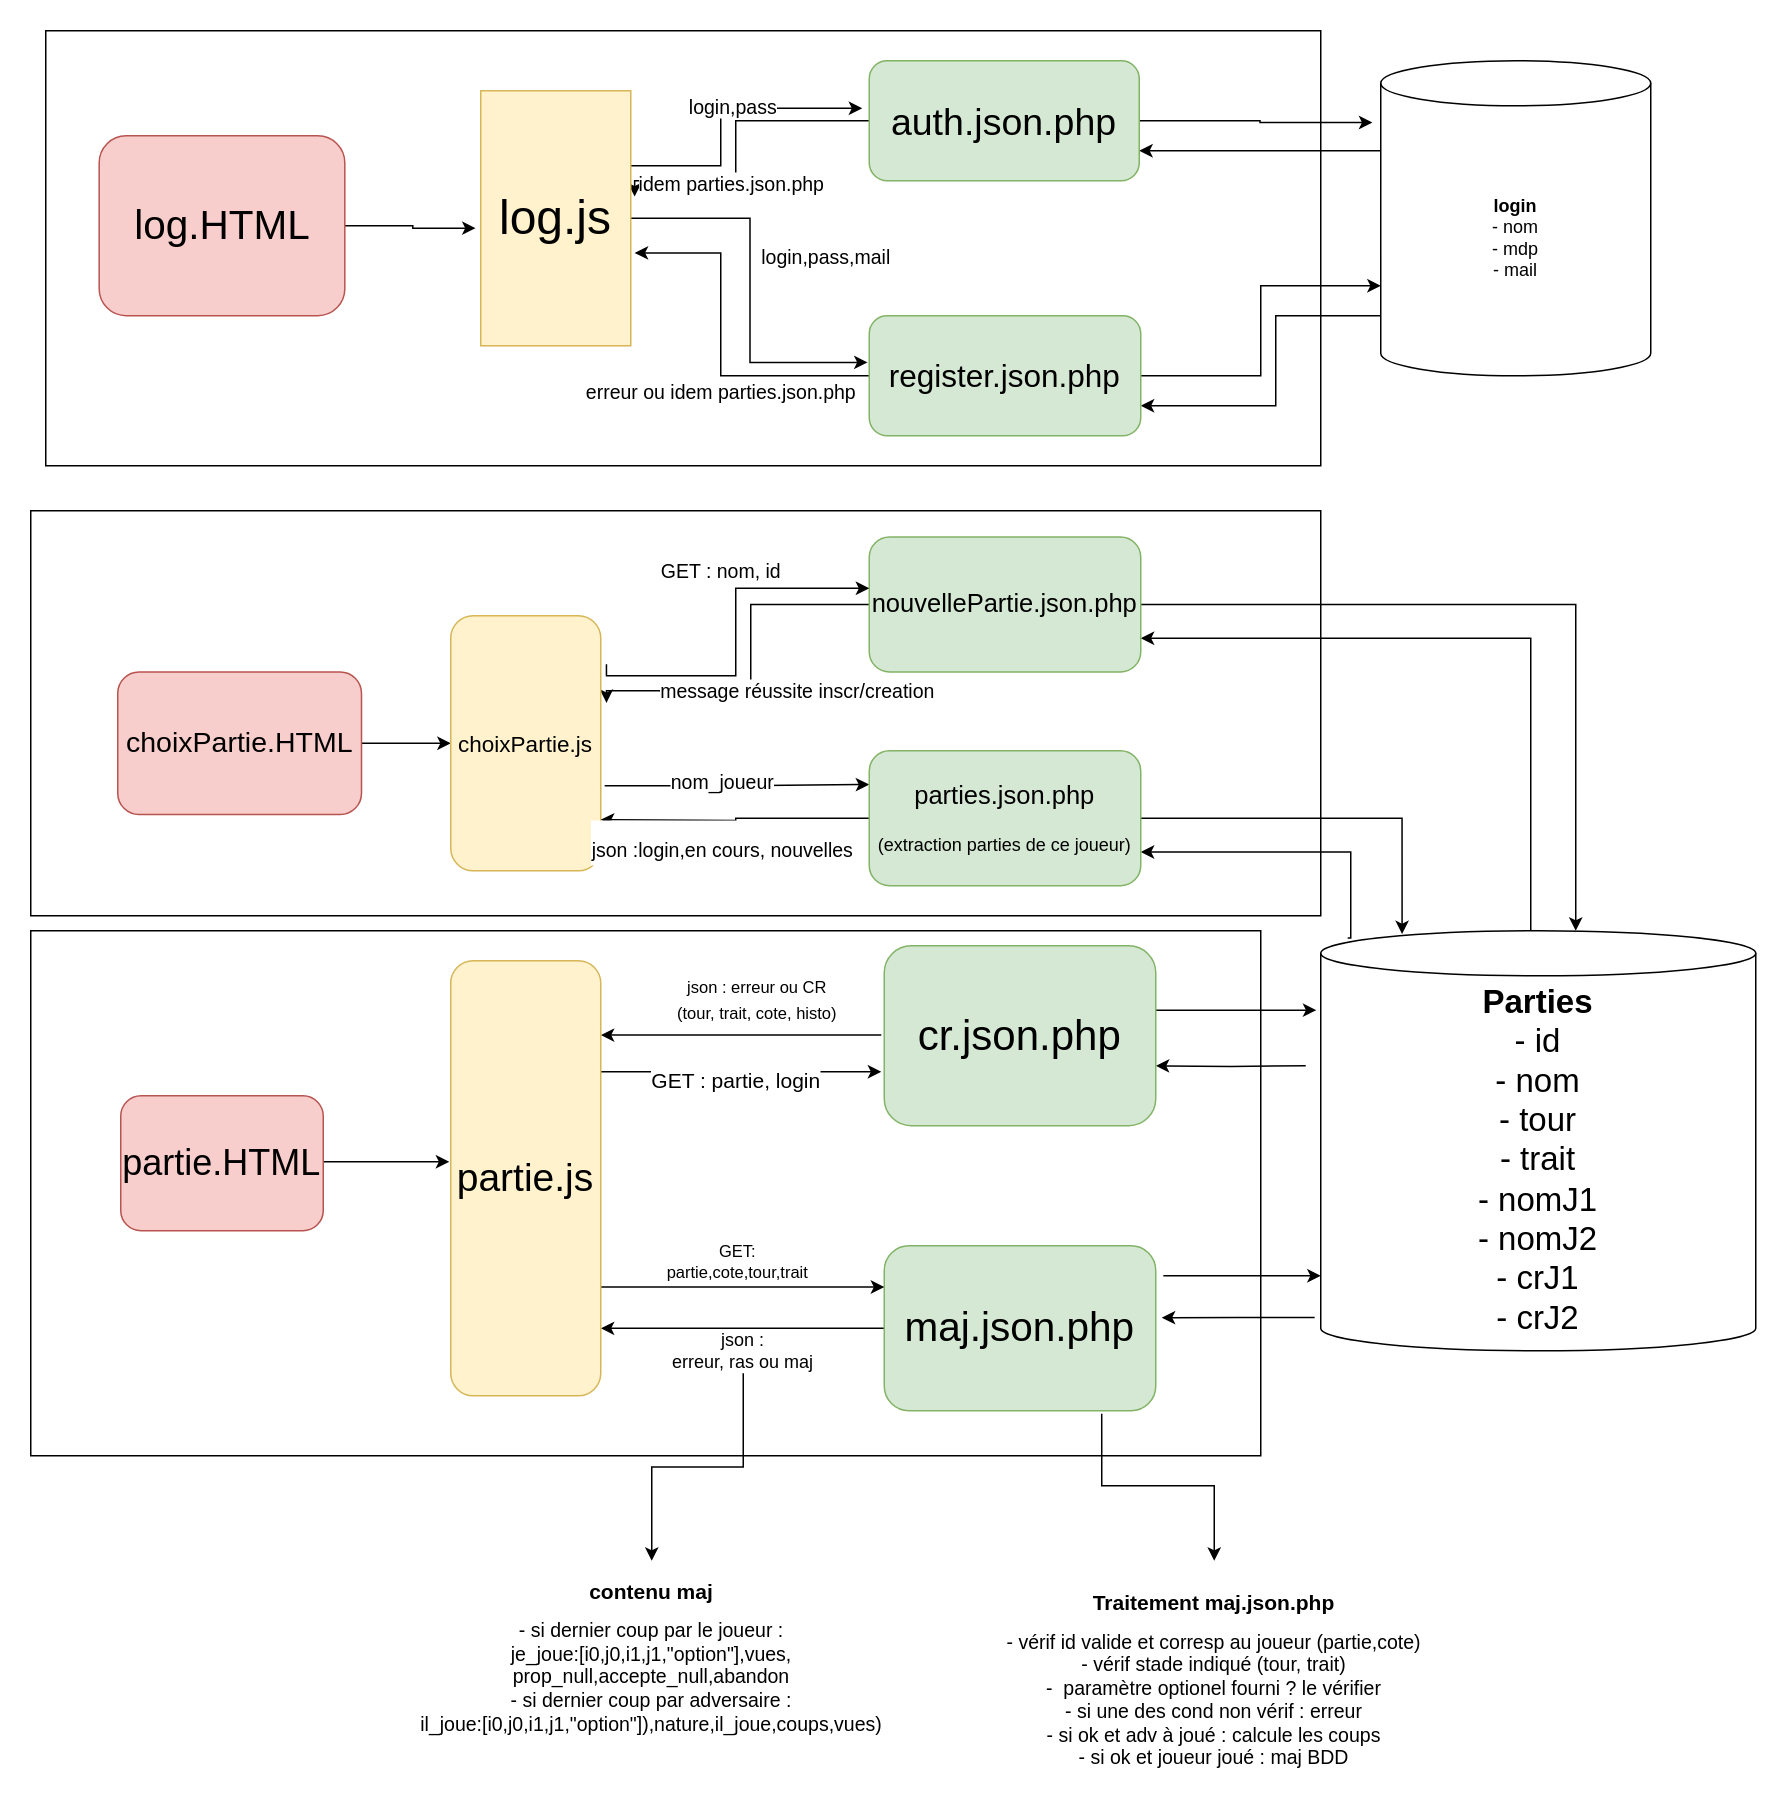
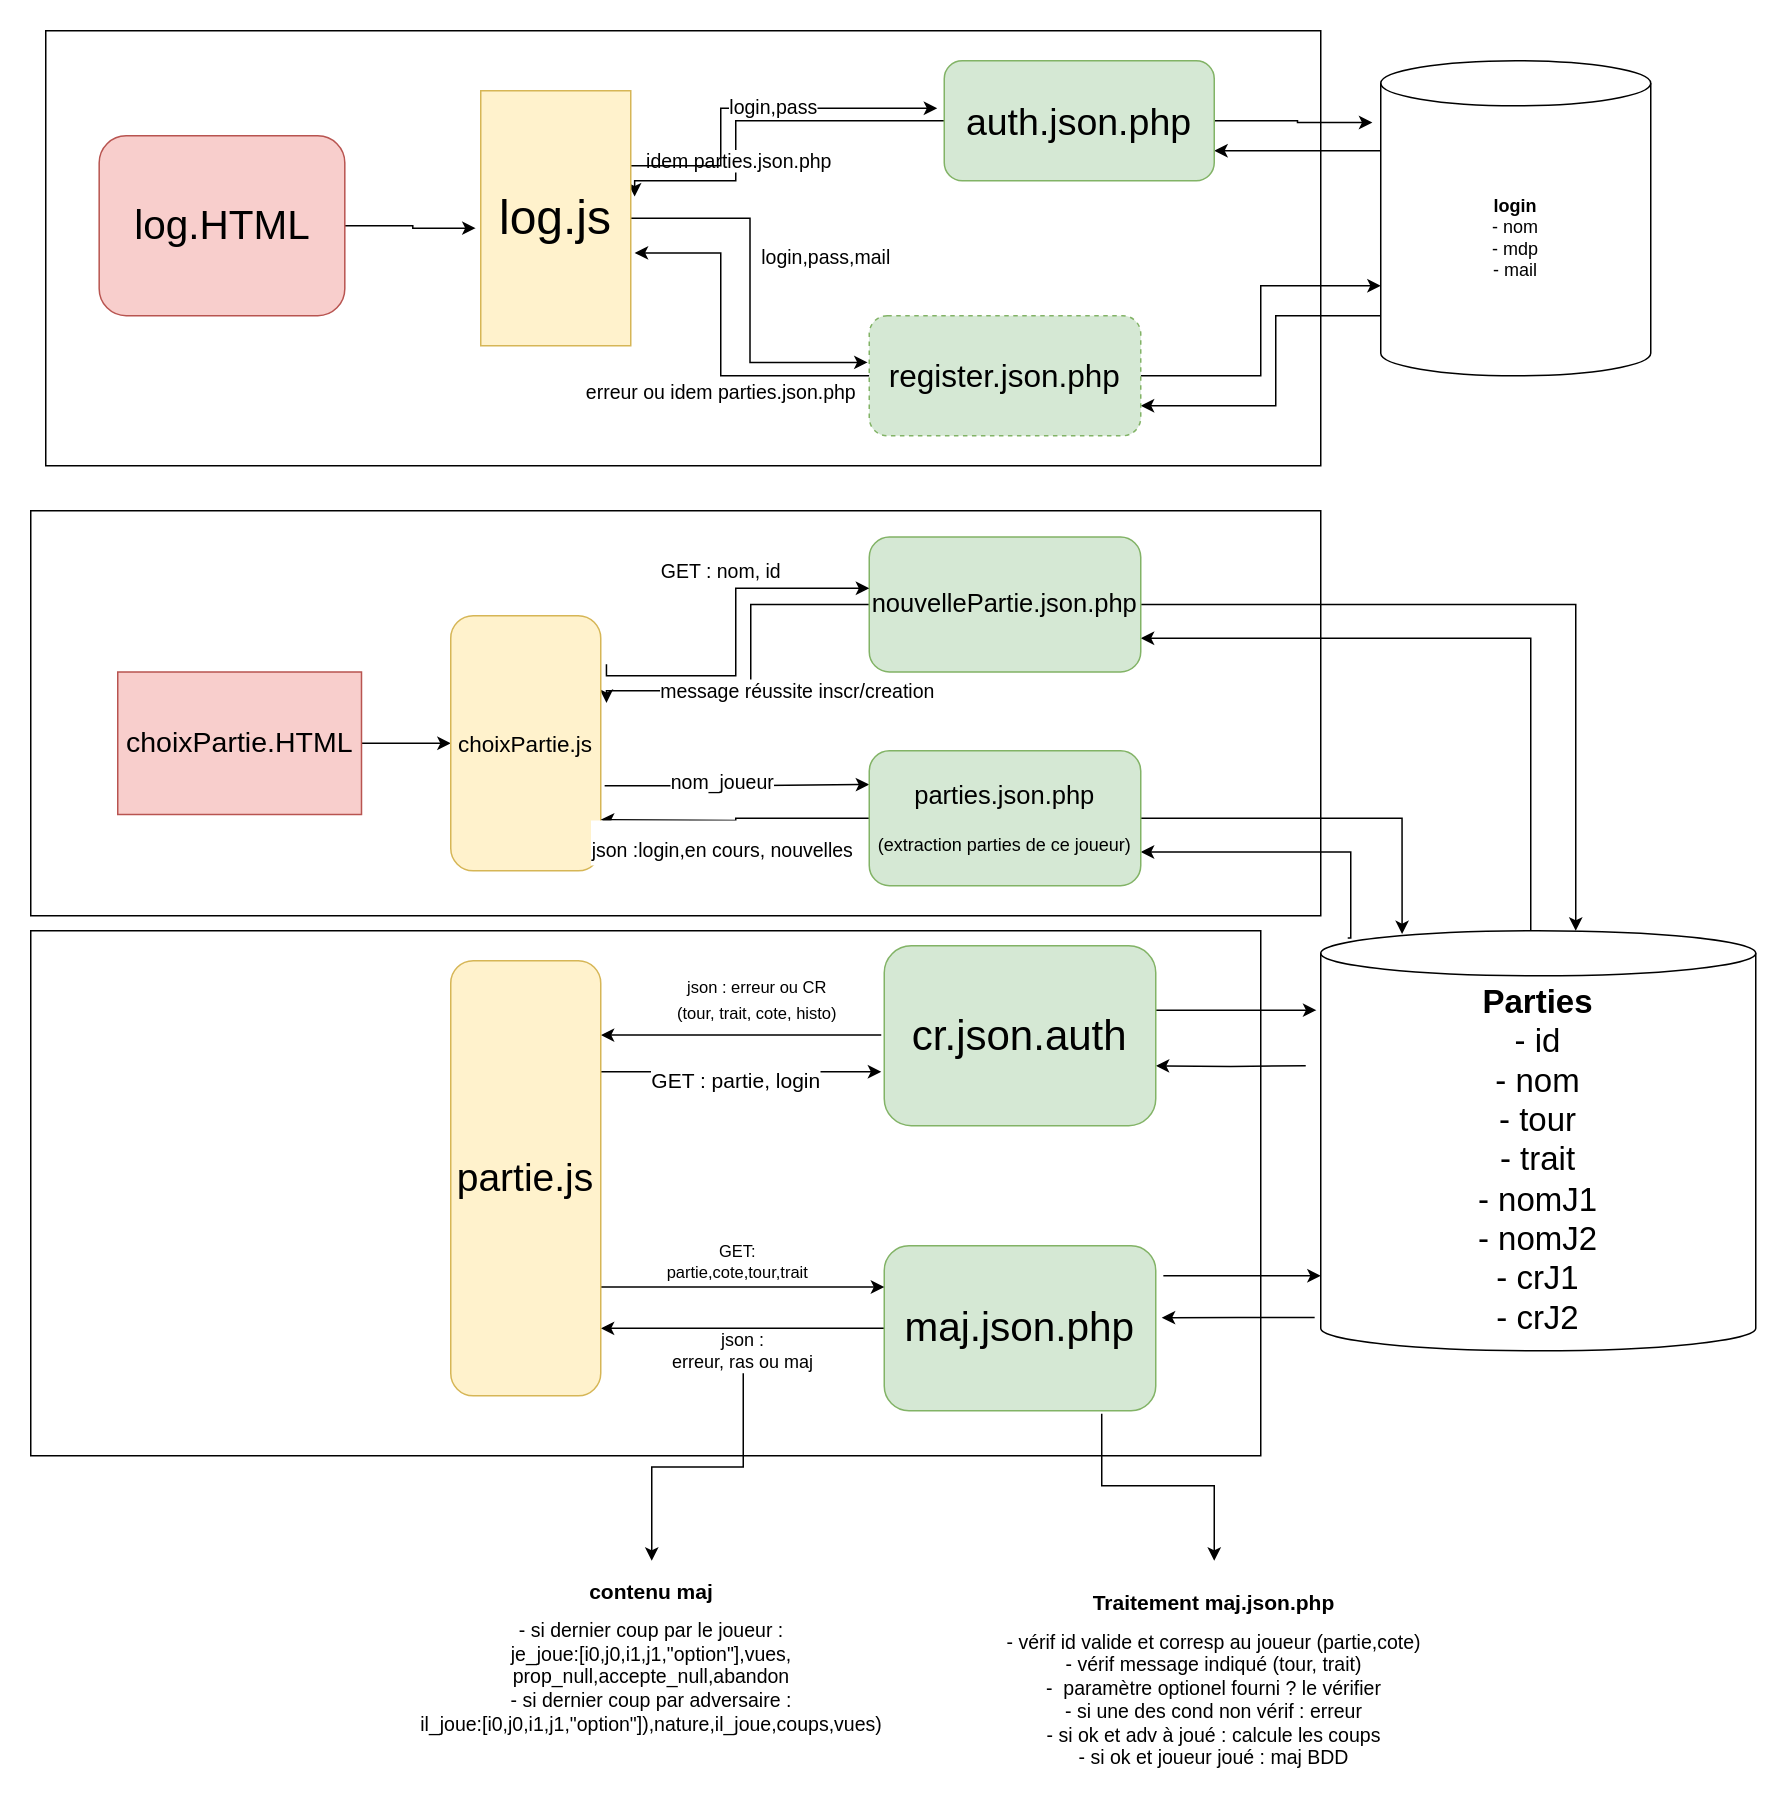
node "auth.json.php": moved (1004, 121) -> (1079, 121)
node "register.json.php": style solid -> dashed
node "choixPartie.HTML": shape rounded rectangle -> rectangle
node "cr.json.php": label "cr.json.php" -> "cr.json.auth"
edge "partie.HTML" -> "partie.js": removed
node "partie.HTML": removed
node "Traitement maj.json.php - vérif id valide et corresp au joueur (partie,cote) - vérif stade indiqué (tour, trait) - paramètre optionel fourni ? le vérifier - si une des cond non vérif : erreur - si ok et adv à joué : calcule les coups - si ok et joueur joué : maj BDD": label "Traitement maj.json.php - vérif id valide et corresp au joueur (partie,cote) - vérif stade indiqué (tour, trait) - paramètre optionel fourni ? le vérifier - si une des cond non vérif : erreur - si ok et adv à joué : calcule les coups - si ok et joueur joué : maj BDD" -> "Traitement maj.json.php - vérif id valide et corresp au joueur (partie,cote) - vérif message indiqué (tour, trait) - paramètre optionel fourni ? le vérifier - si une des cond non vérif : erreur - si ok et adv à joué : calcule les coups - si ok et joueur joué : maj BDD"
